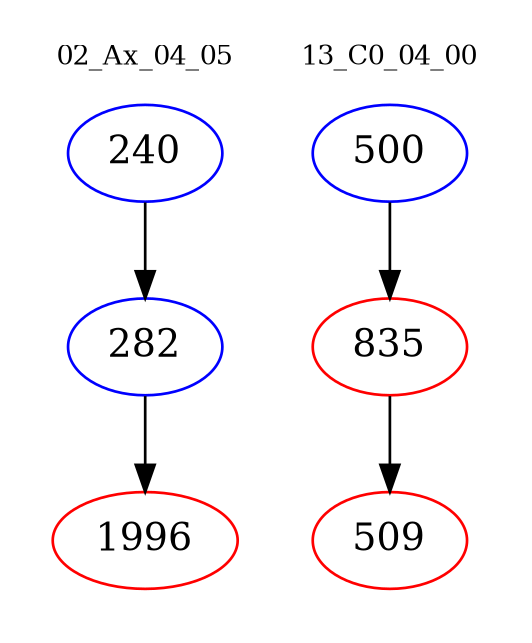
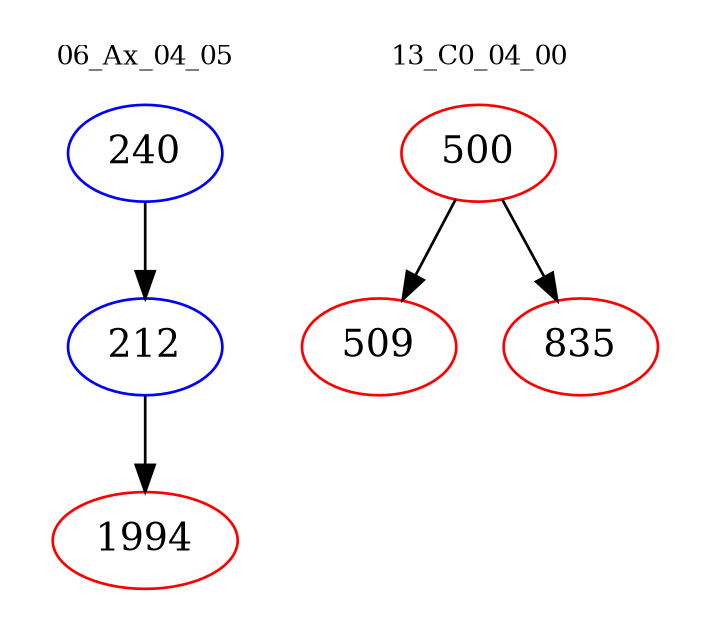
cluster "02_Ax_04_05": label "02_Ax_04_05" -> "06_Ax_04_05"
node "500": color blue -> red
node "282": label "282" -> "212"
edge "835" -> "509": now "500" -> "509"
node "1996": label "1996" -> "1994"
